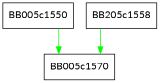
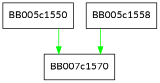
node "BB205c1558": label "BB205c1558" -> "BB005c1558"
node "BB005c1570": label "BB005c1570" -> "BB007c1570"
